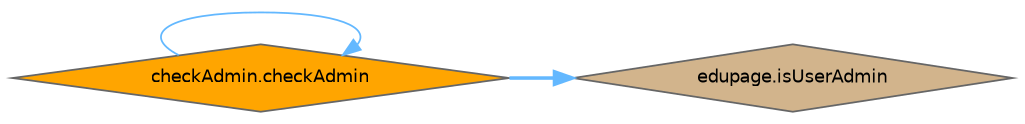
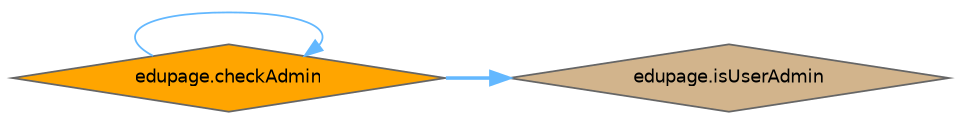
node "checkAdmin.checkAdmin": label "checkAdmin.checkAdmin" -> "edupage.checkAdmin"
